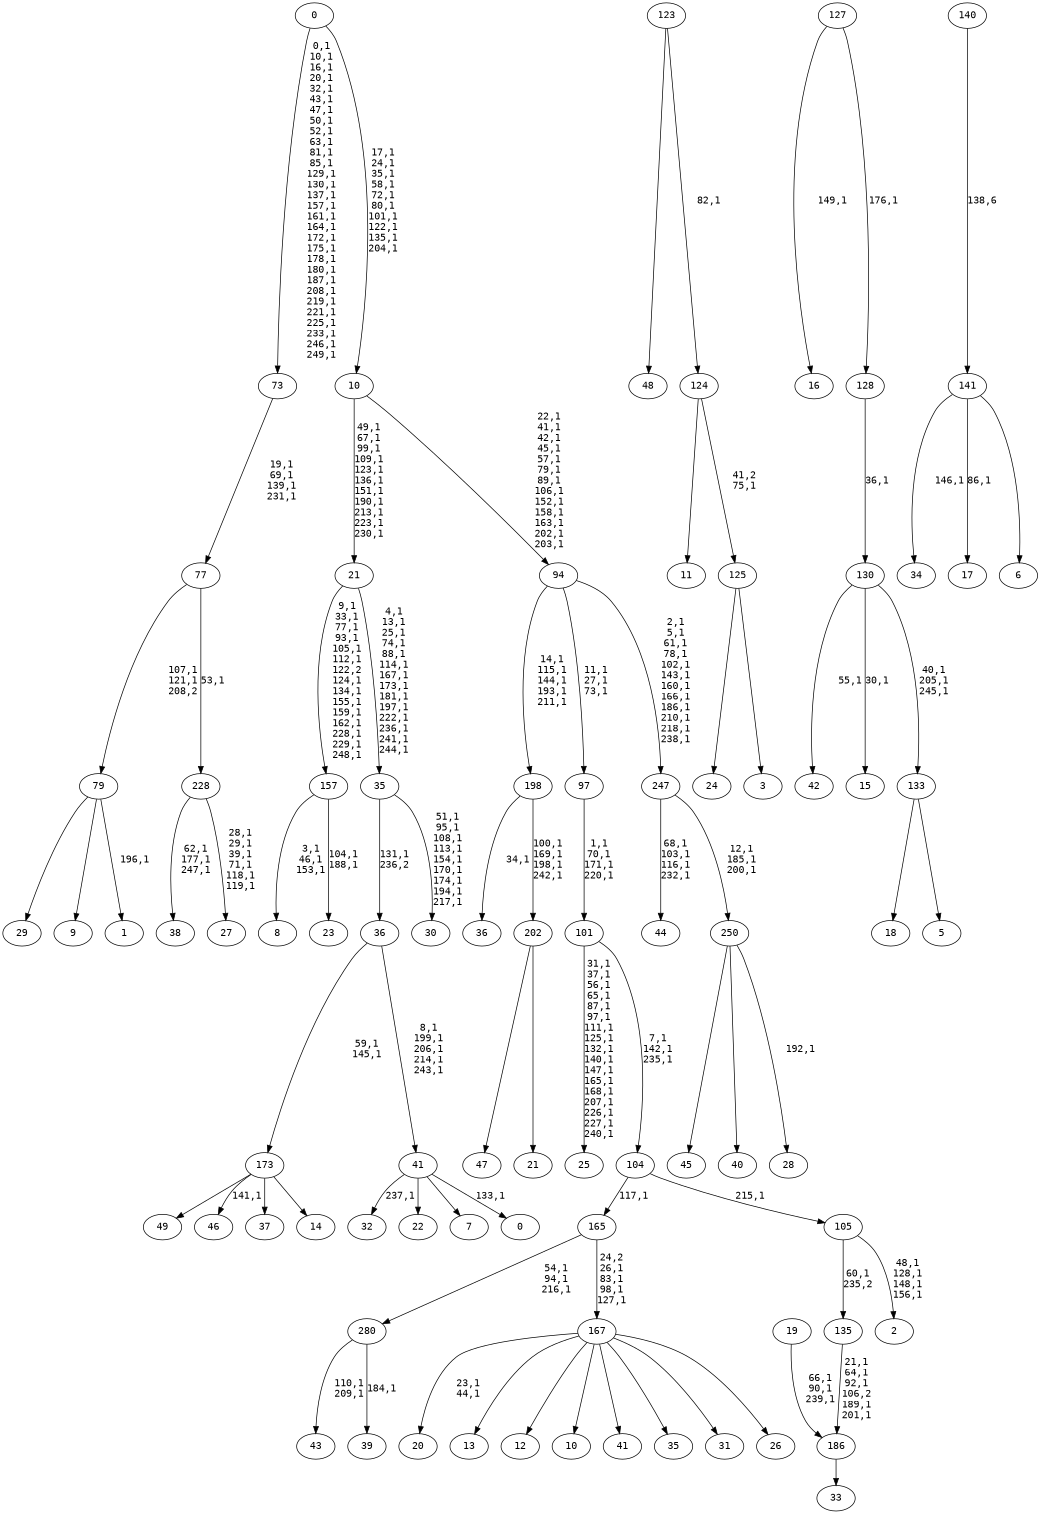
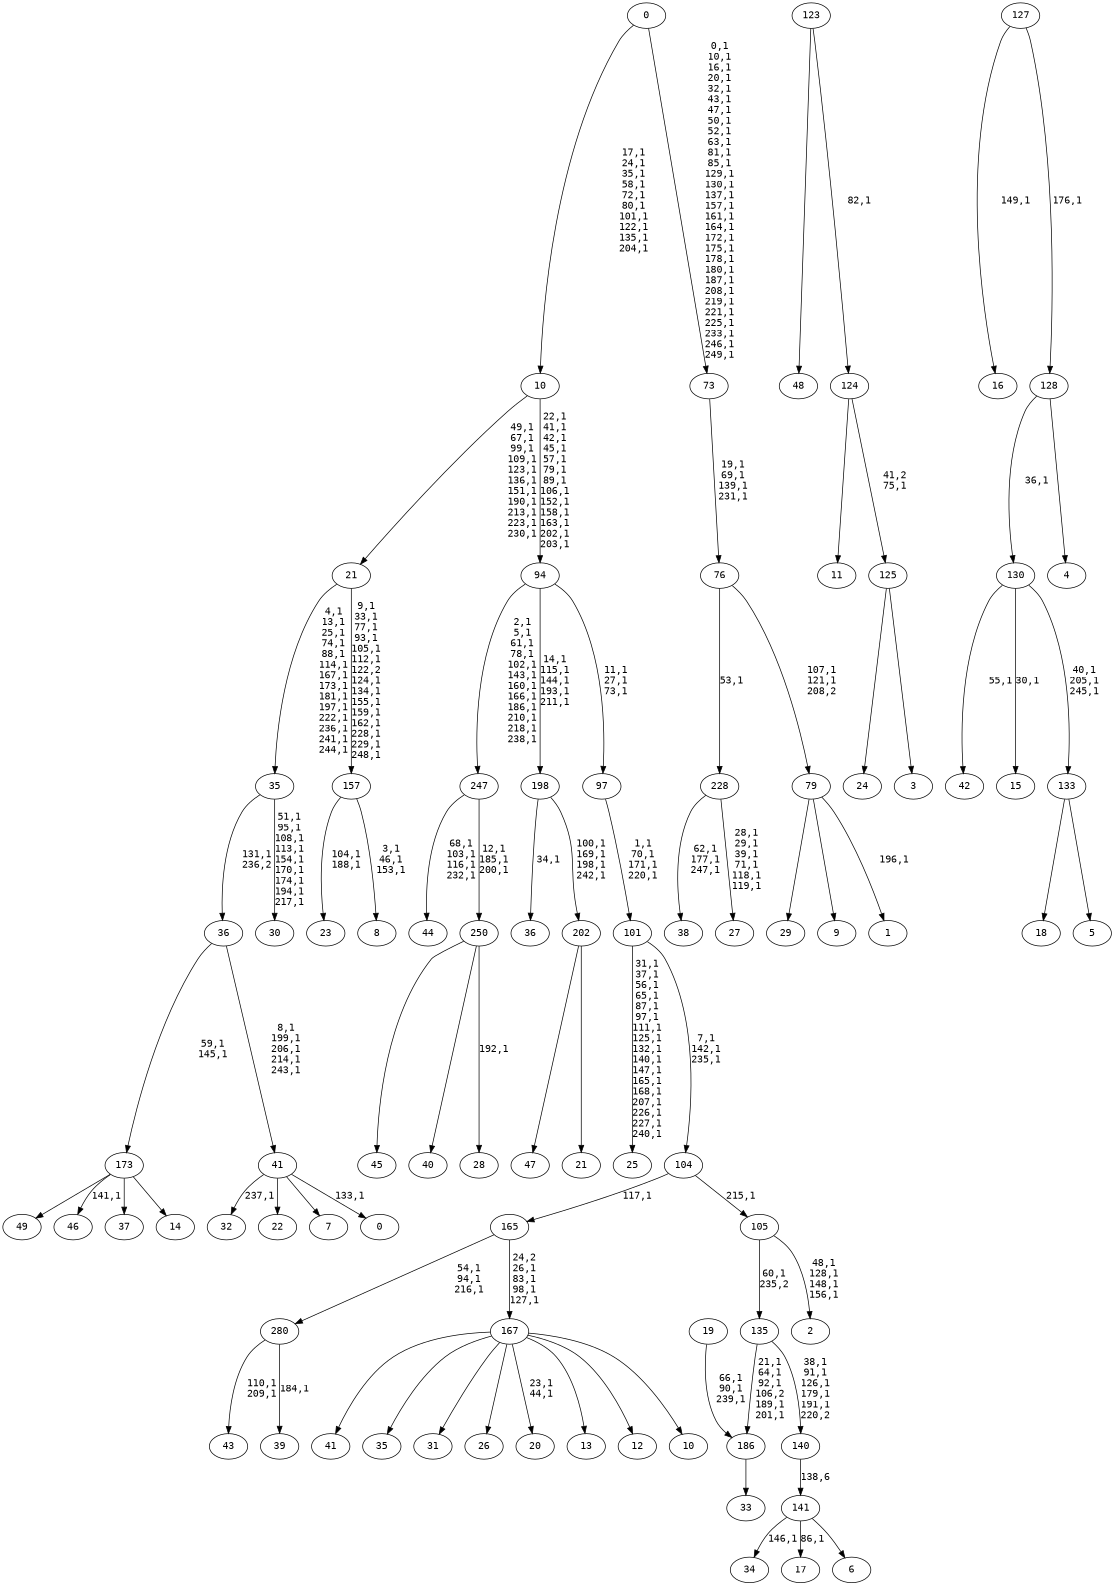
node "77": label "77" -> "76"
node "4": added
edge "135" -> "140": added, label "38,1 91,1 126,1 179,1 191,1 220,2"
